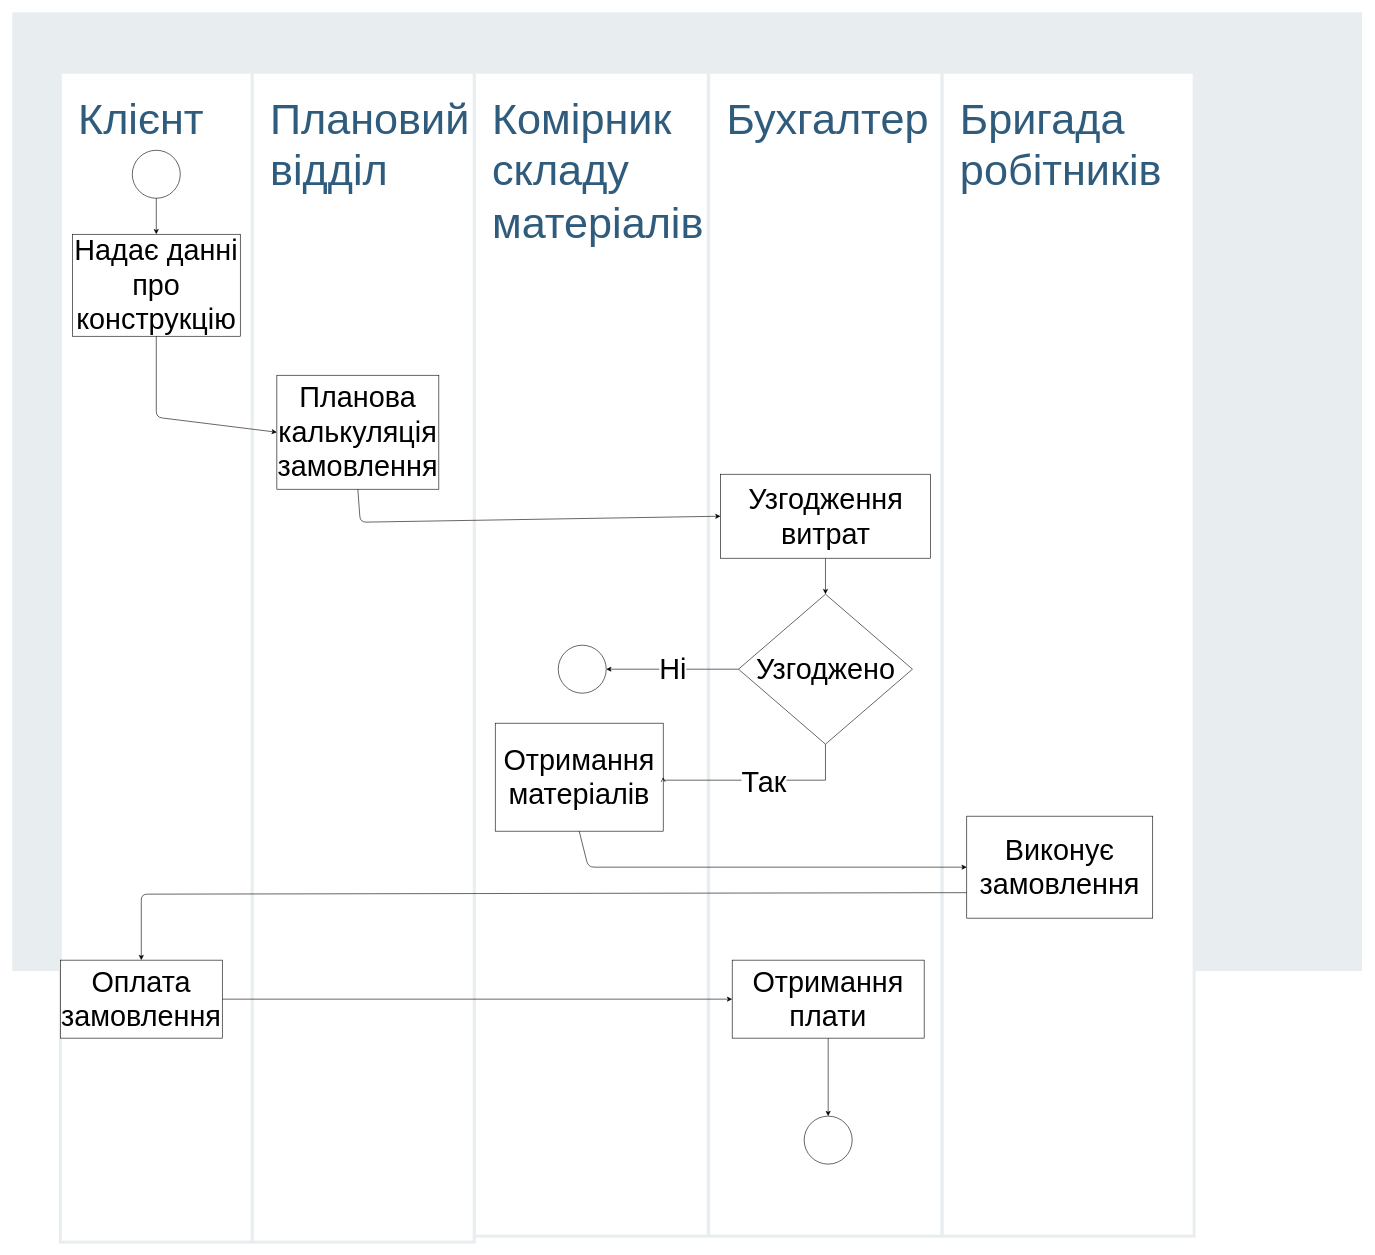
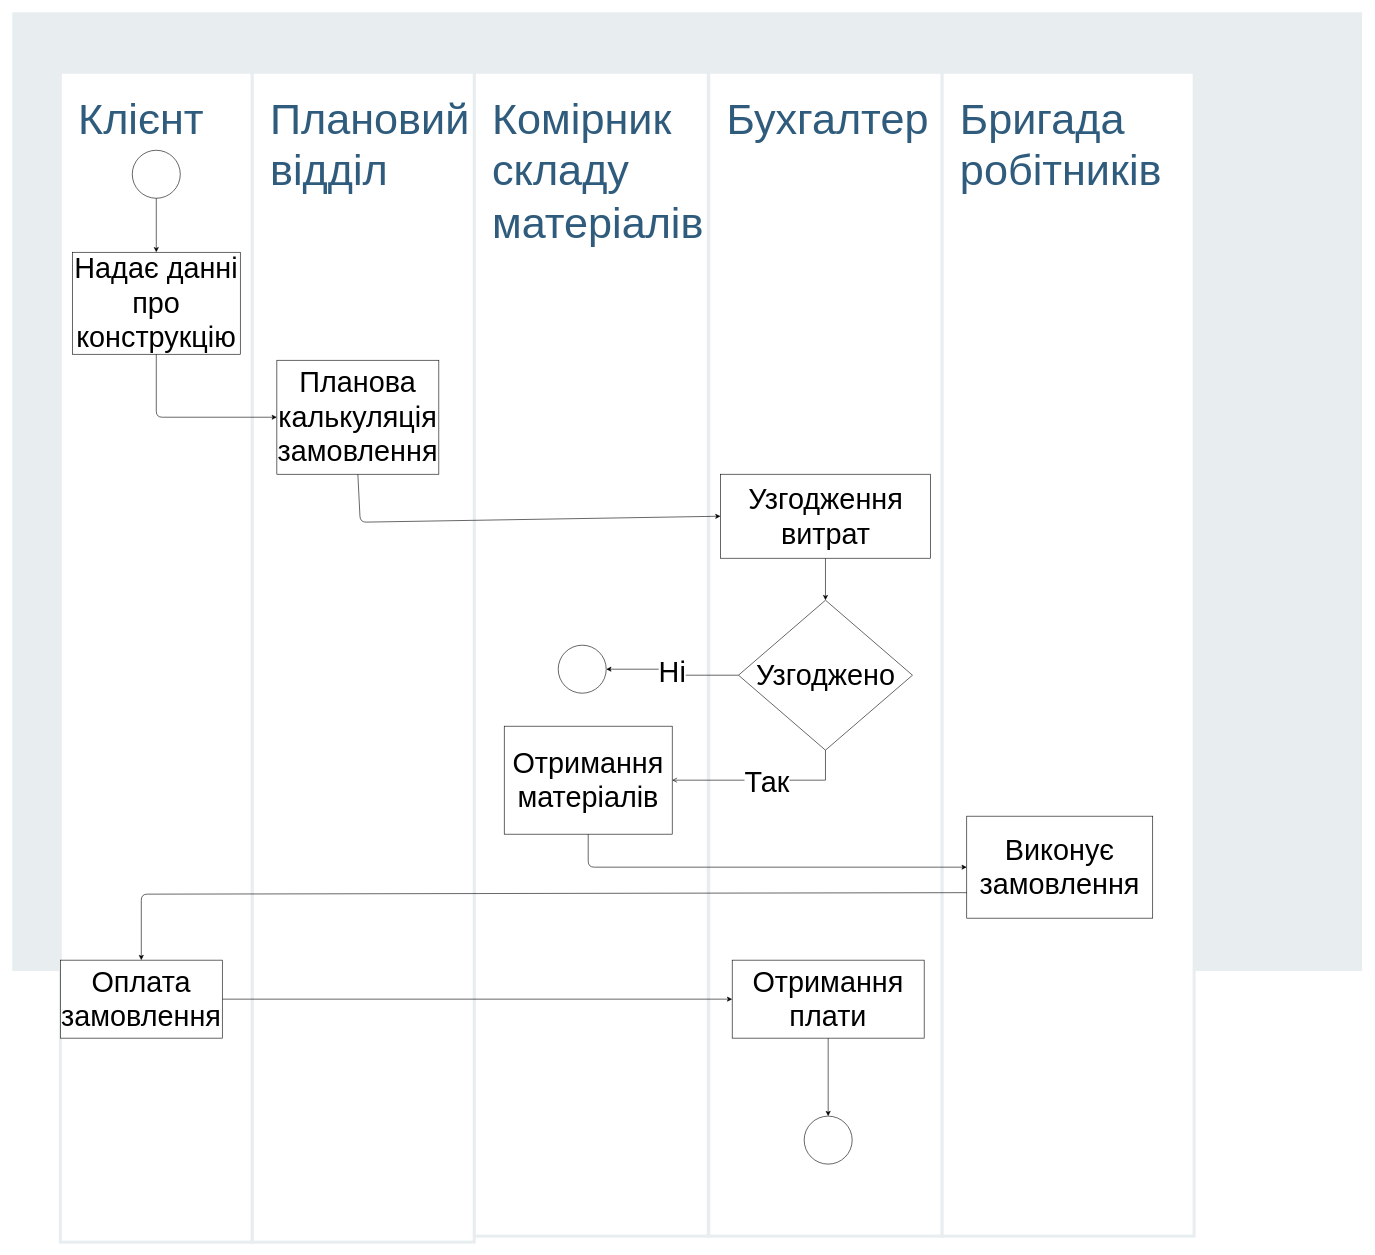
node "Надає данні про конструкцію": moved (156, 285) -> (156, 303)
node "Планова калькуляція замовлення": moved (358, 432) -> (358, 417)
node "Узгоджено": moved (826, 669) -> (826, 675)
node "Отримання матеріалів": moved (579, 777) -> (588, 780)
